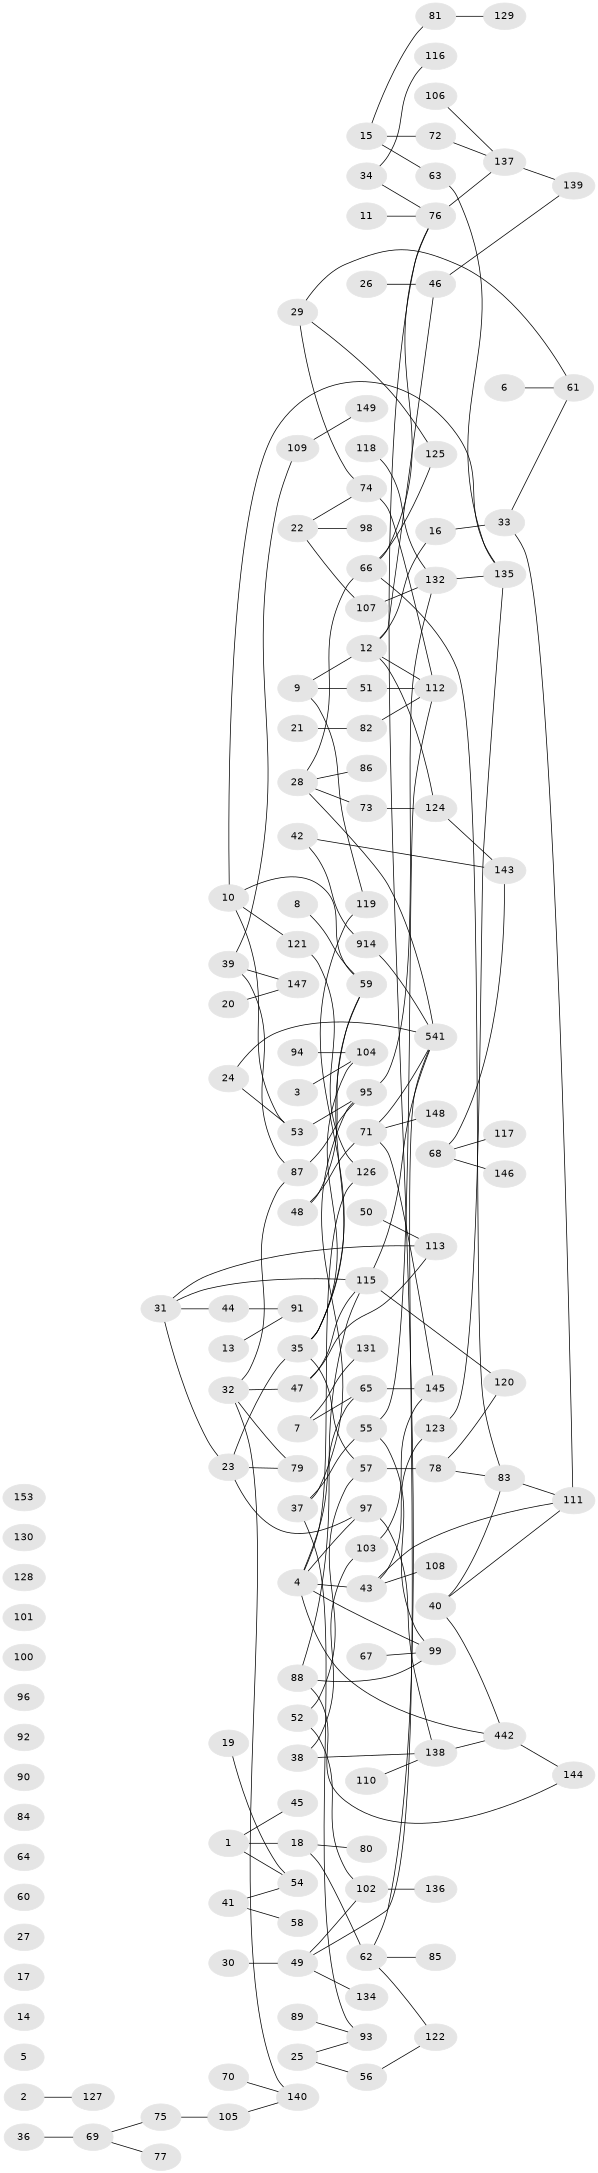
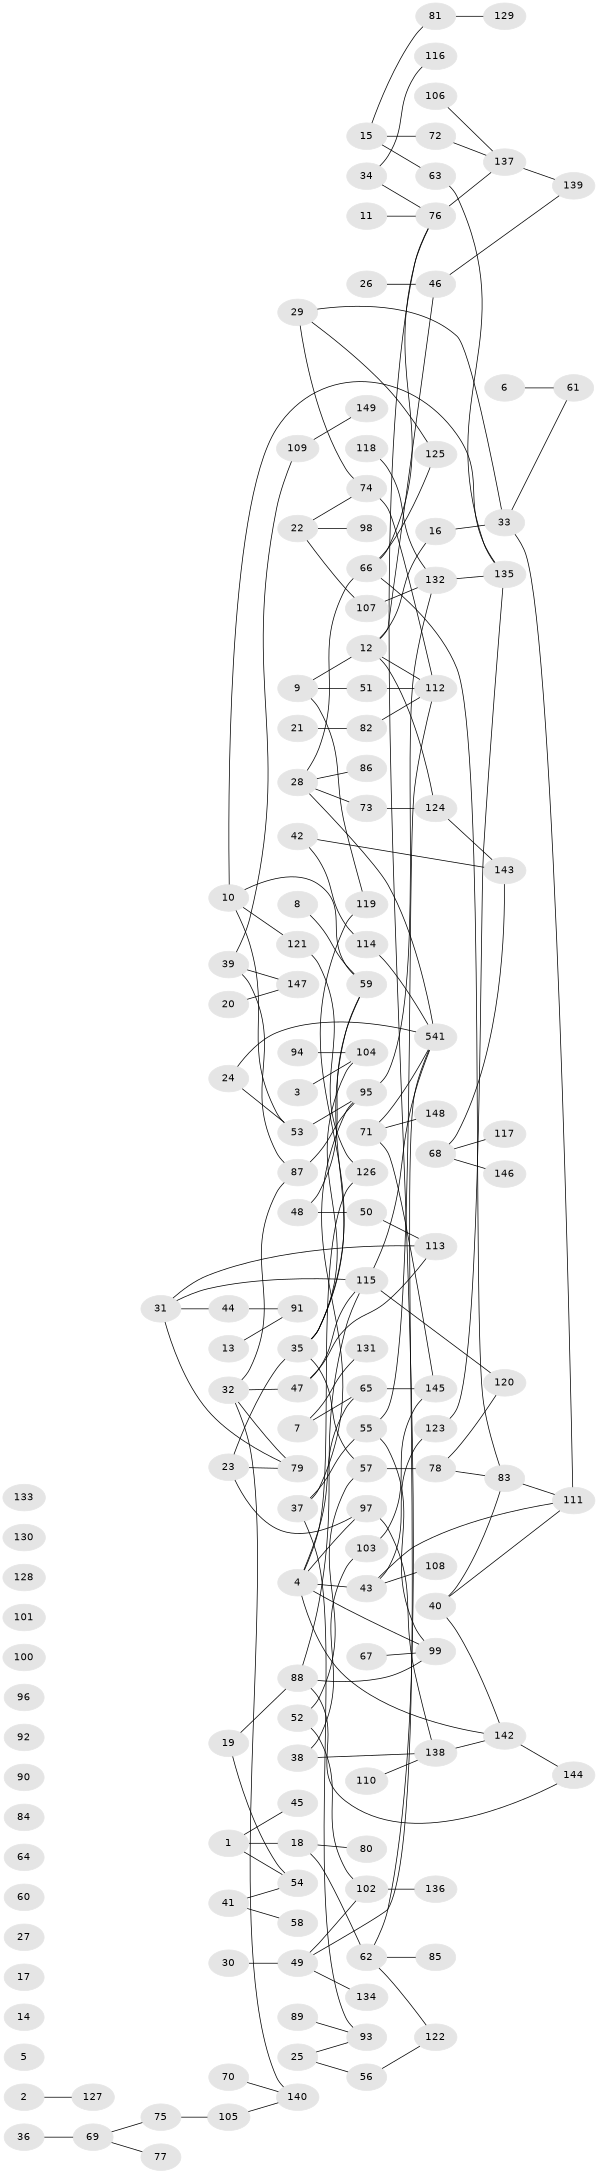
edge "29" -- "61": now "29" -- "33"
node "914": label "914" -> "114"
edge "71" -- "48": now "50" -- "48"
edge "31" -- "23": now "31" -- "79"
node "153": label "153" -> "133"
edge "88" -- "19": added
node "442": label "442" -> "142"
